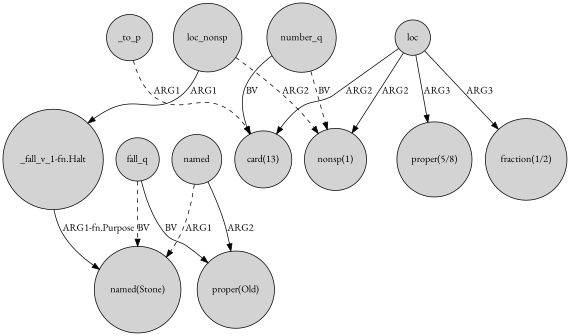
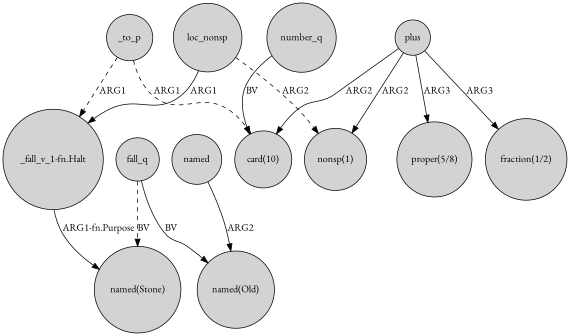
node "loc": label "loc" -> "plus"
edge "_to_p" -> "_fall_v_1-fn.Halt": added, label "ARG1"
edge "number_q" -> "nonsp(1)": removed, label "BV"
node "card(13)": label "card(13)" -> "card(10)"
edge "named" -> "named(Stone)": removed, label "ARG1"
node "proper(Old)": label "proper(Old)" -> "named(Old)"
